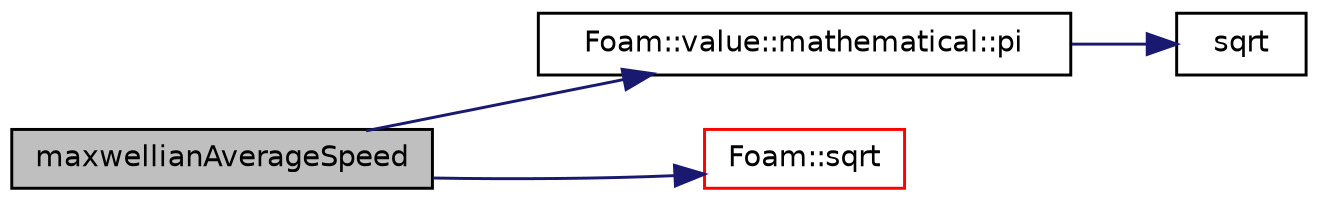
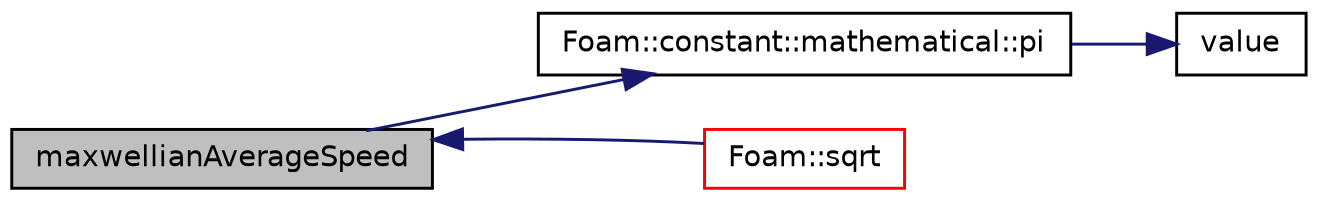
node "Foam::value::mathematical::pi": label "Foam::value::mathematical::pi" -> "Foam::constant::mathematical::pi"
node "sqrt": label "sqrt" -> "value"
edge "maxwellianAverageSpeed" -> "Foam::sqrt": reversed
